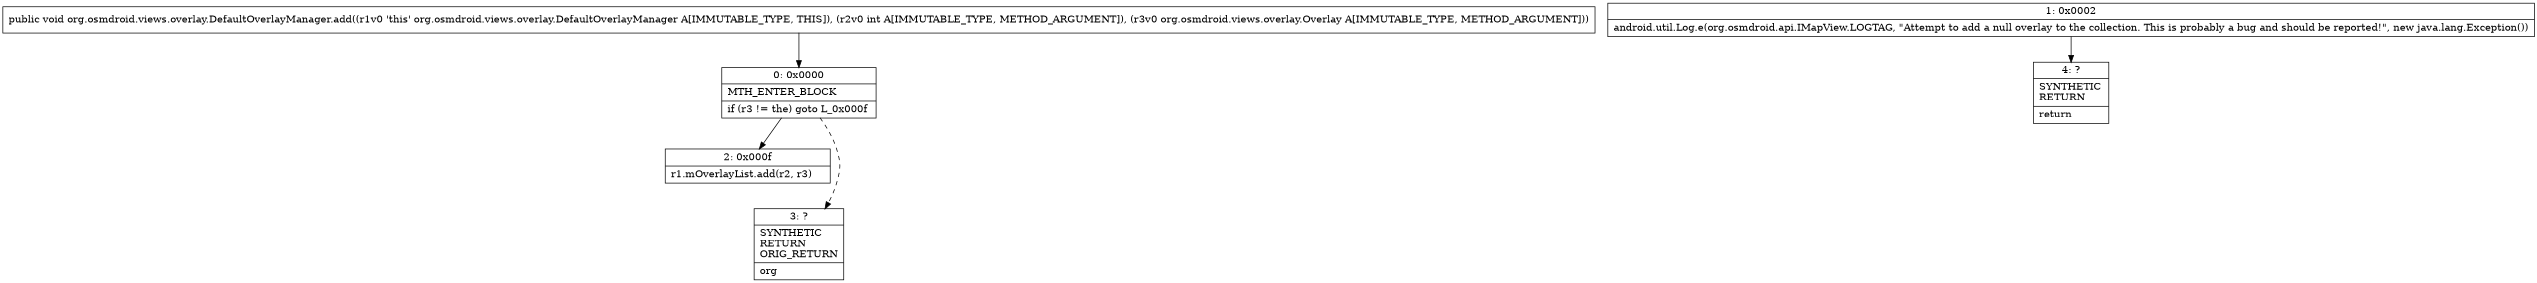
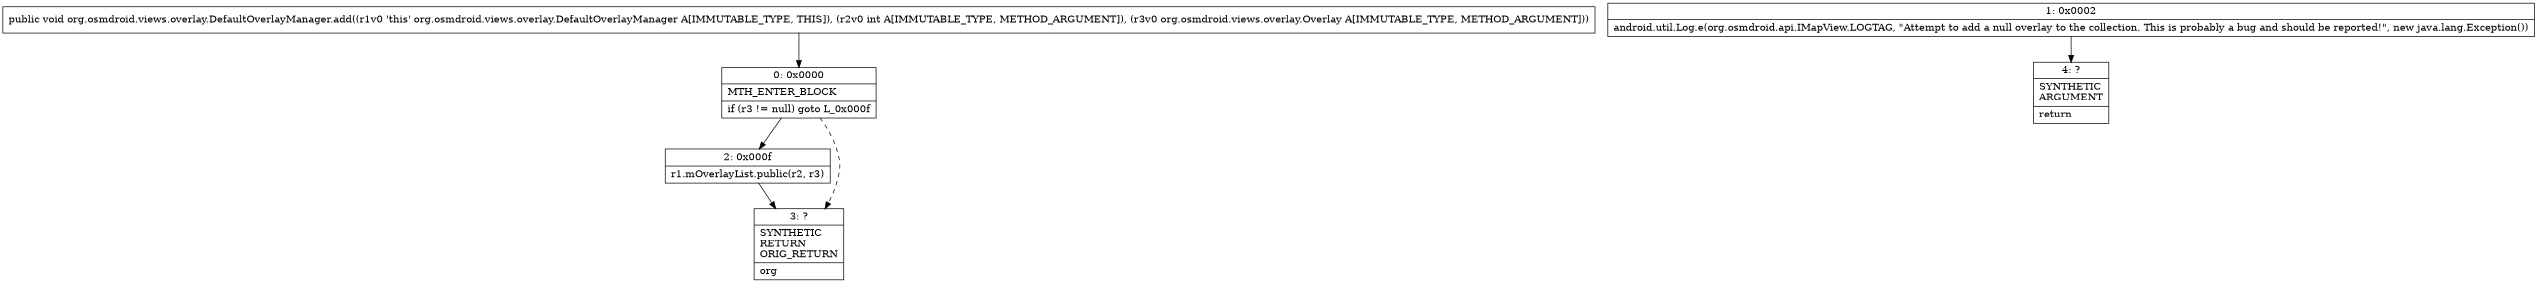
node "4: ?": text "RETURN" -> "ARGUMENT"
node "0: 0x0000": text "if (r3 != the) goto L_0x000f" -> "if (r3 != null) goto L_0x000f"
node "2: 0x000f": text "r1.mOverlayList.add(r2, r3)" -> "r1.mOverlayList.public(r2, r3)"
edge "2: 0x000f" -> "3: ?": added
